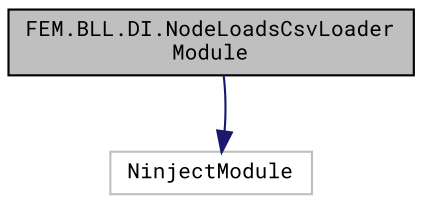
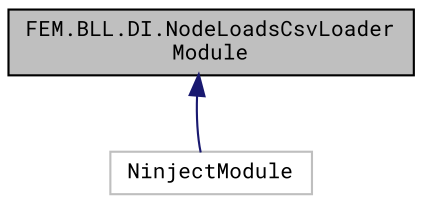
edge "FEM.BLL.DI.NodeLoadsCsvLoader Module" -> "NinjectModule": reversed
